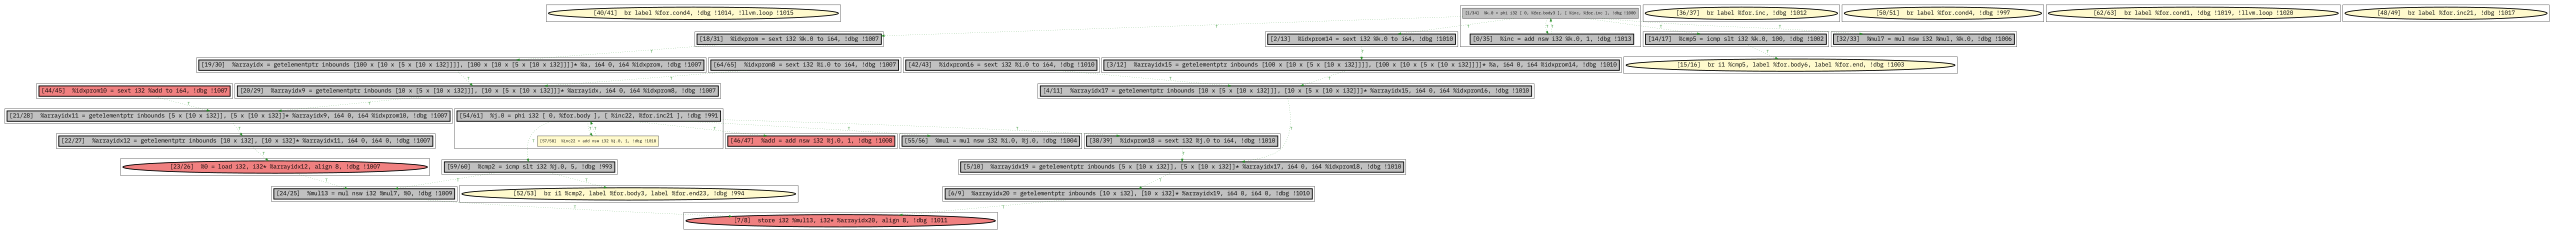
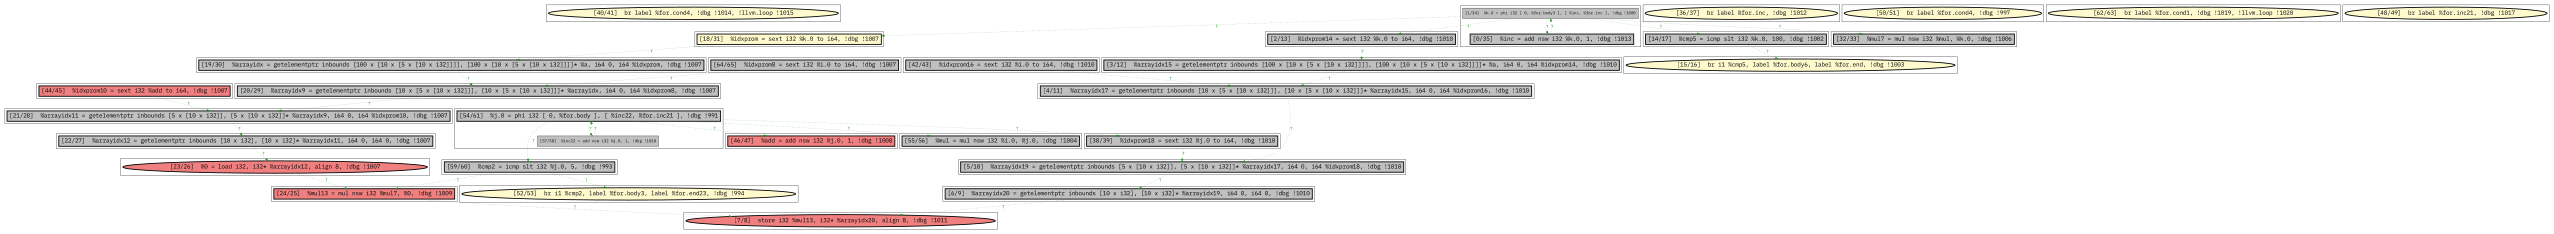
node "[18/31]  %idxprom = sext i32 %k.0 to i64, !dbg !1007": fillcolor grey -> lemonchiffon
node "[57/58]  %inc22 = add nsw i32 %j.0, 1, !dbg !1018": fillcolor lemonchiffon -> grey
node "[24/25]  %mul13 = mul nsw i32 %mul7, %0, !dbg !1009": fillcolor grey -> lightcoral
